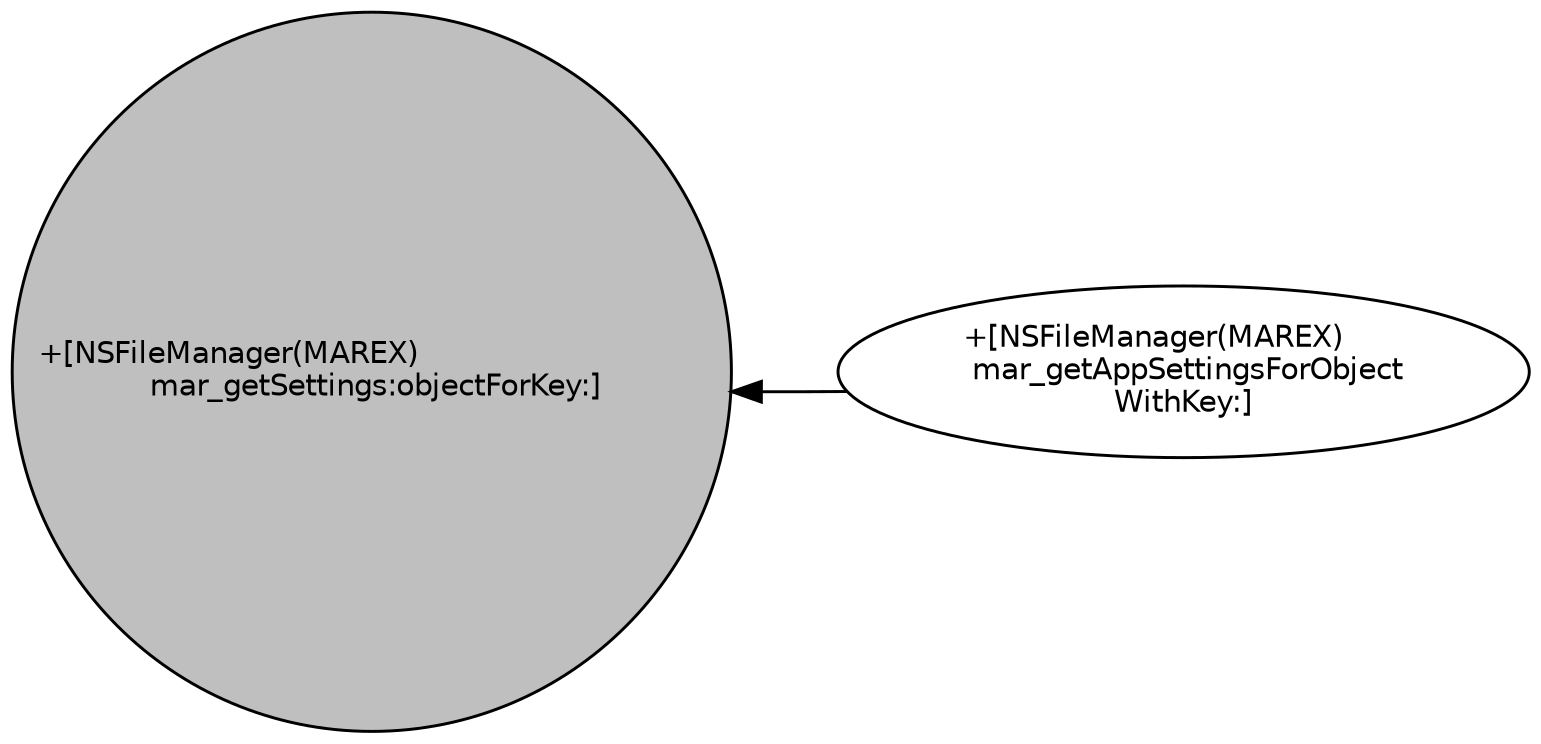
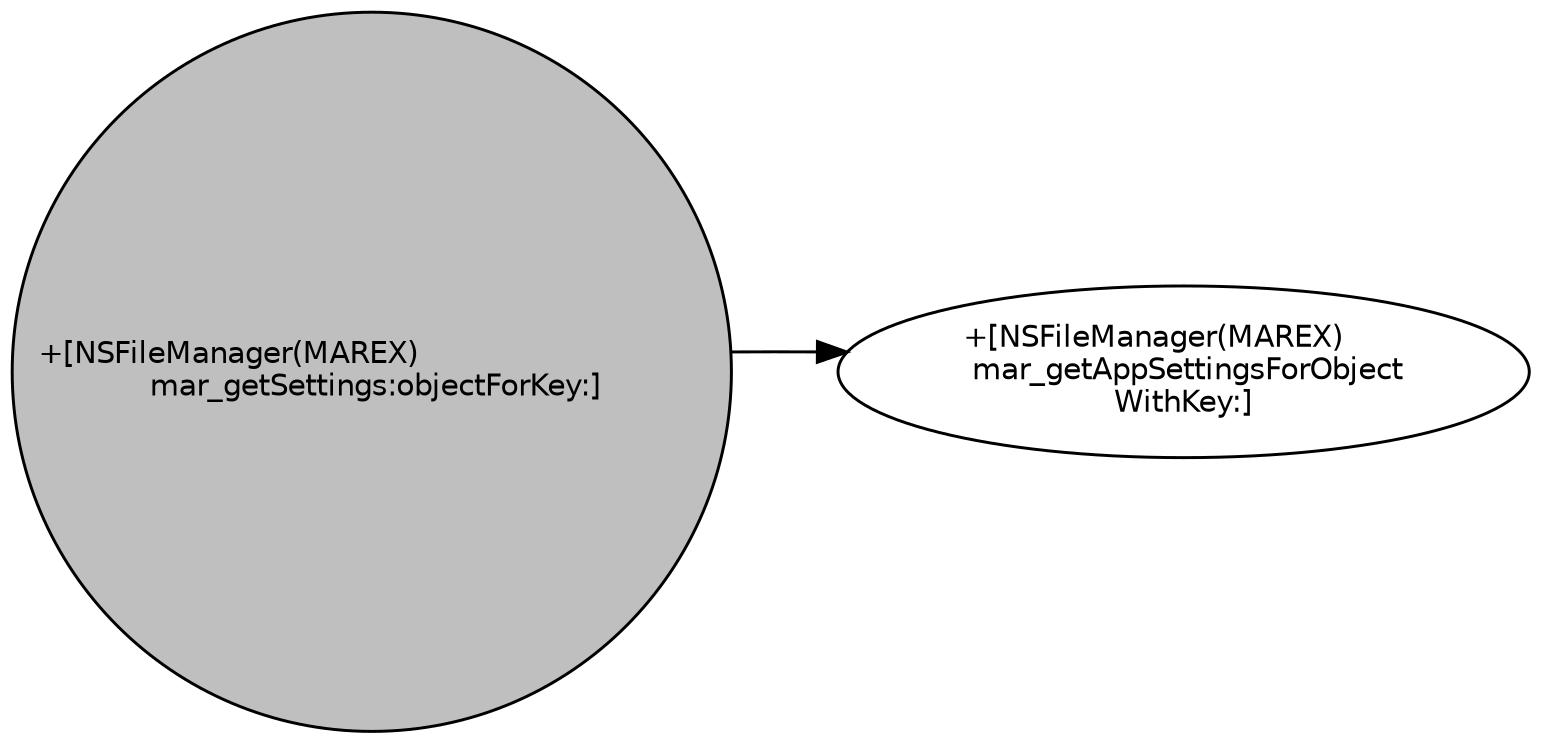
edge "+[NSFileManager(MAREX) mar_getAppSettingsForObject WithKey:]" -> "+[NSFileManager(MAREX) mar_getSettings:objectForKey:]": reversed
